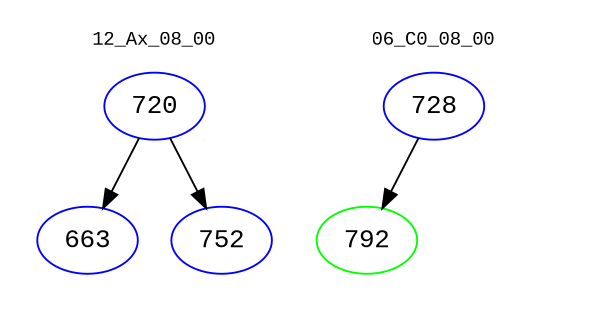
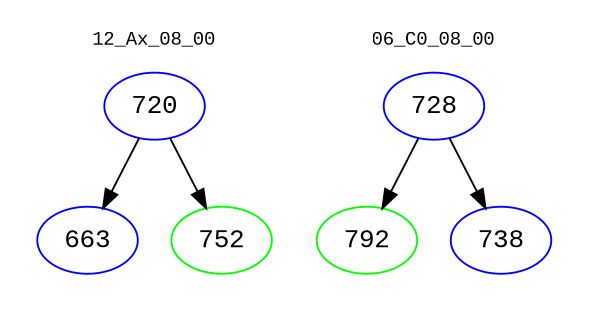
node "752": color blue -> green
node "738": added
